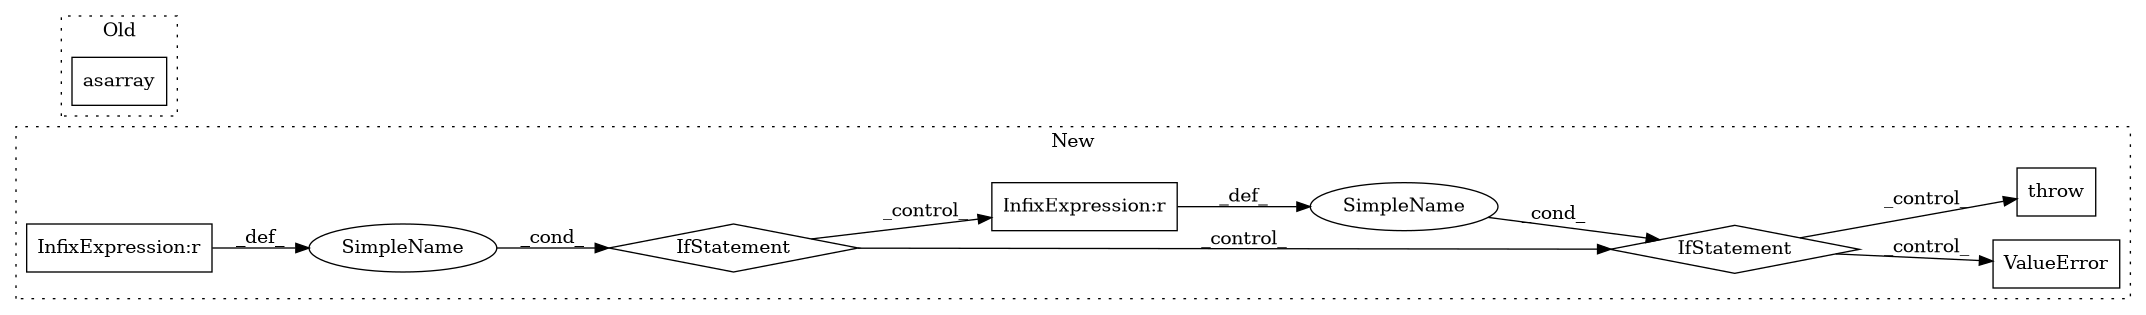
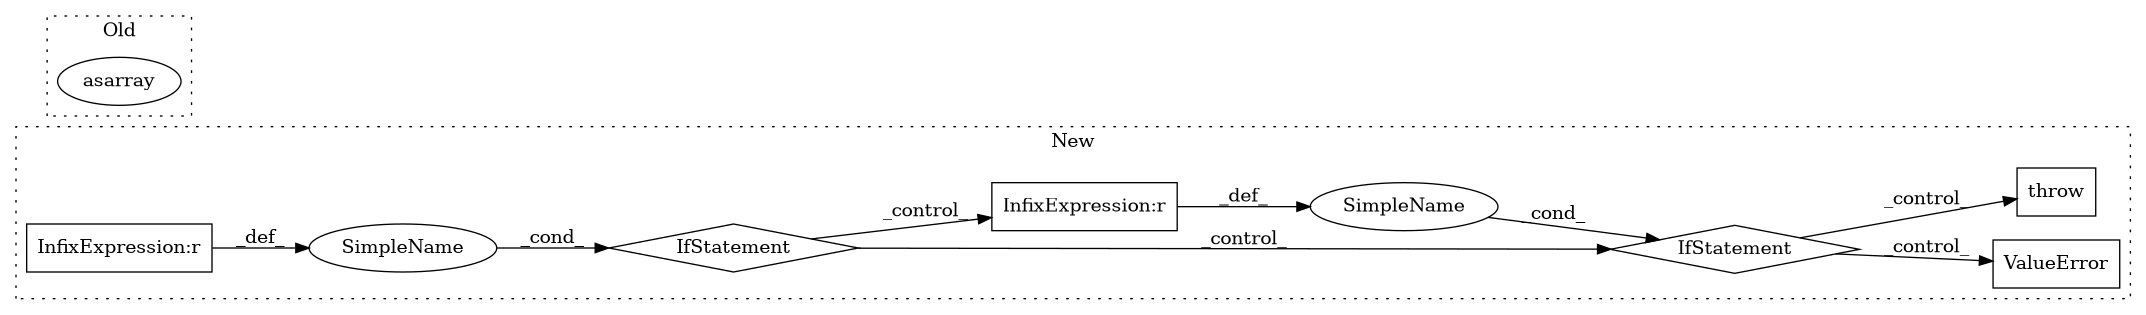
node "asarray": shape box -> ellipse
